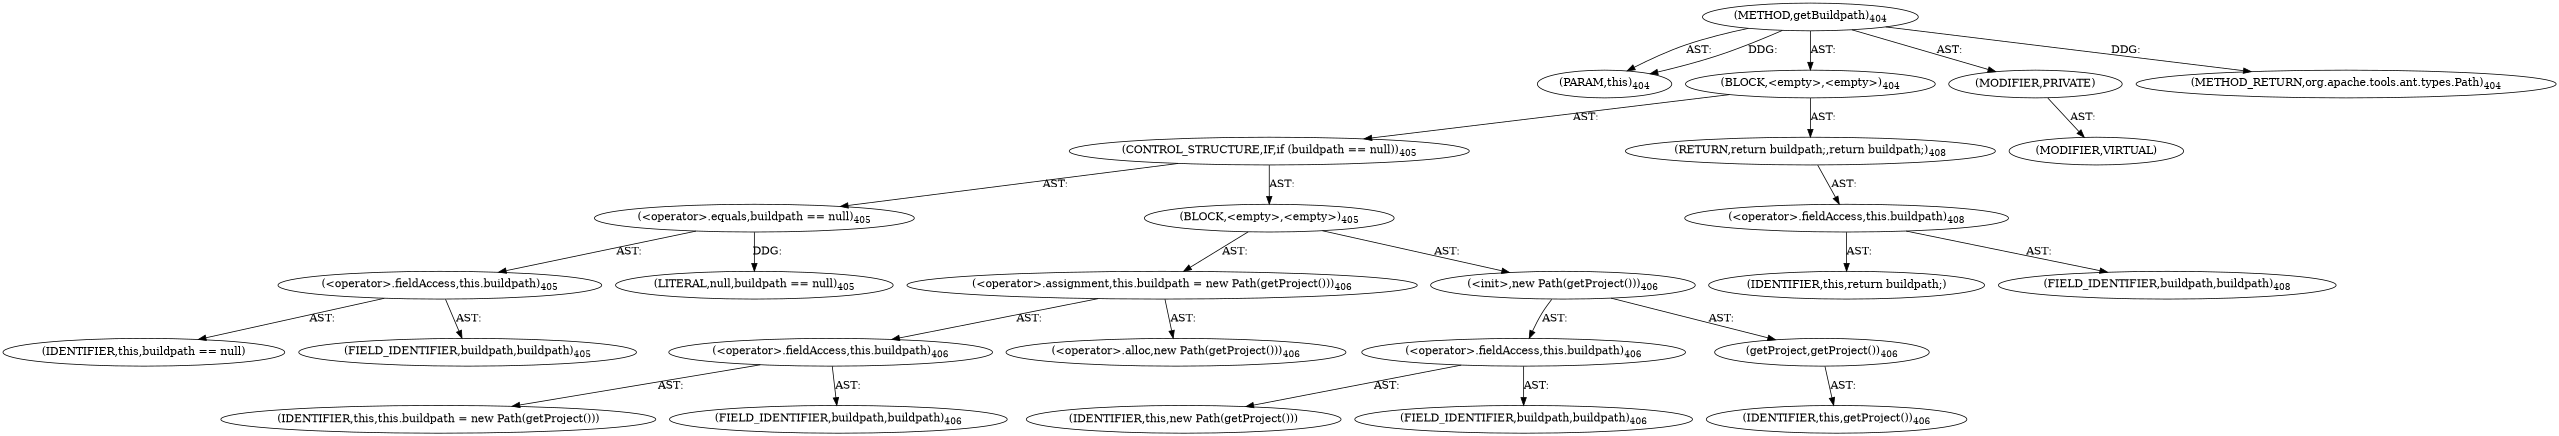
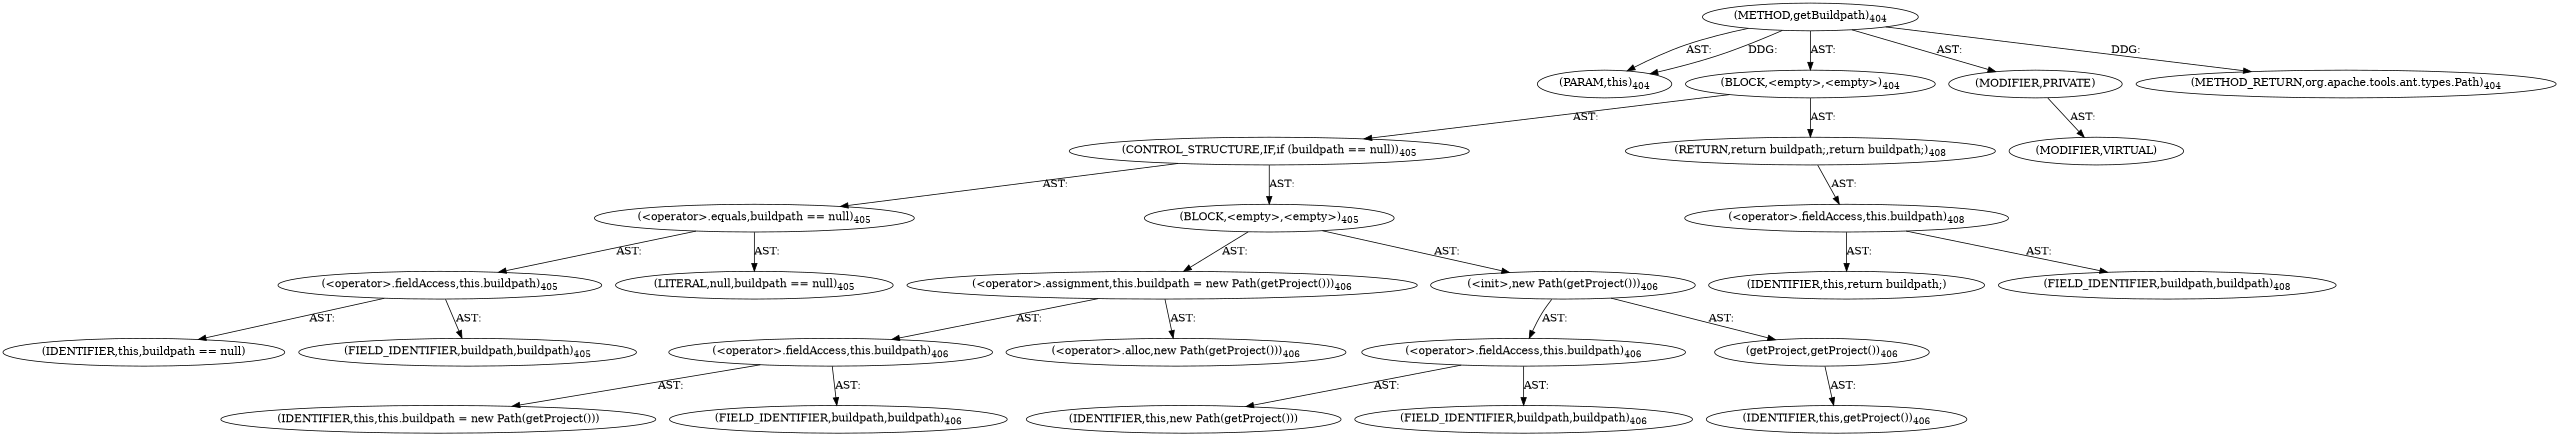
edge "(<operator>.equals,buildpath == null)" -> "(LITERAL,null,buildpath == null)": label "DDG: " -> "AST: "
